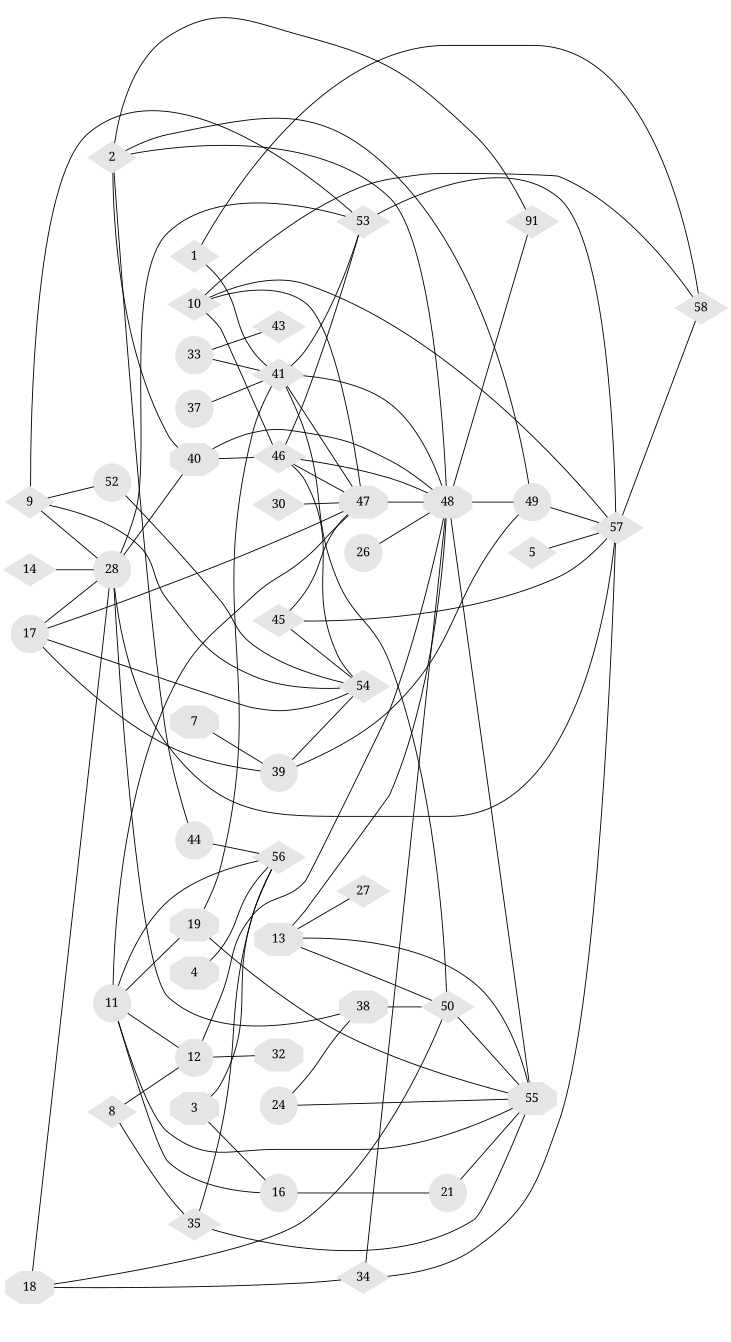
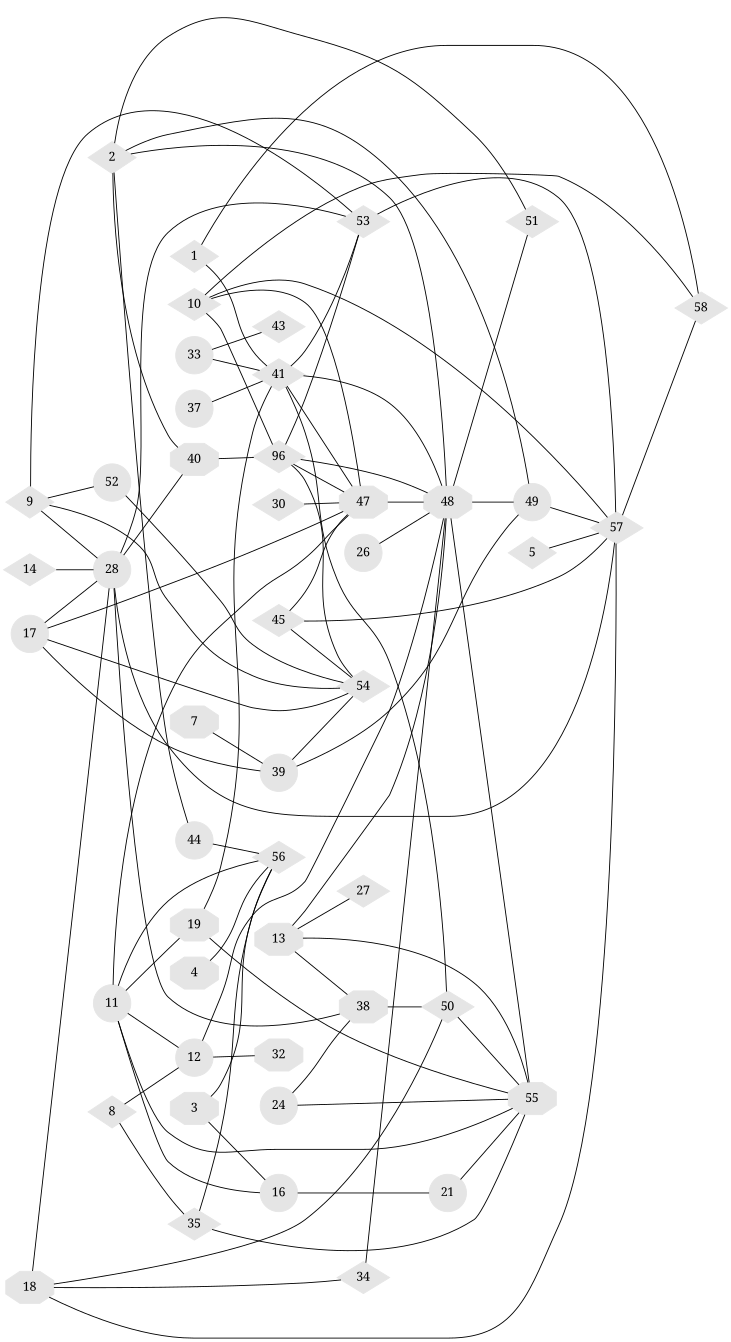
node "91": label "91" -> "51"
edge "40" -- "48": removed
node "46": label "46" -> "96"
edge "57" -- "34": now "57" -- "18"
edge "13" -- "50": now "13" -- "38"
